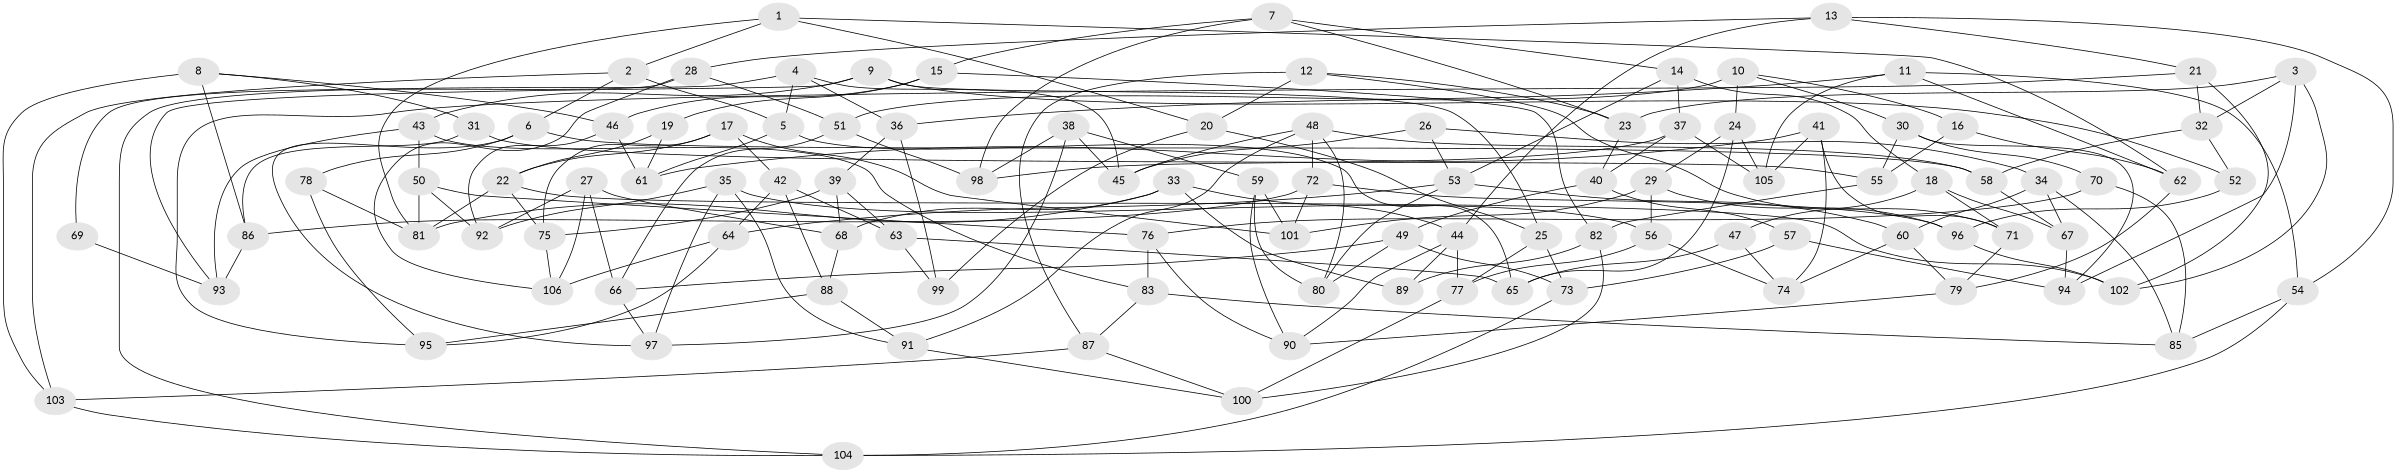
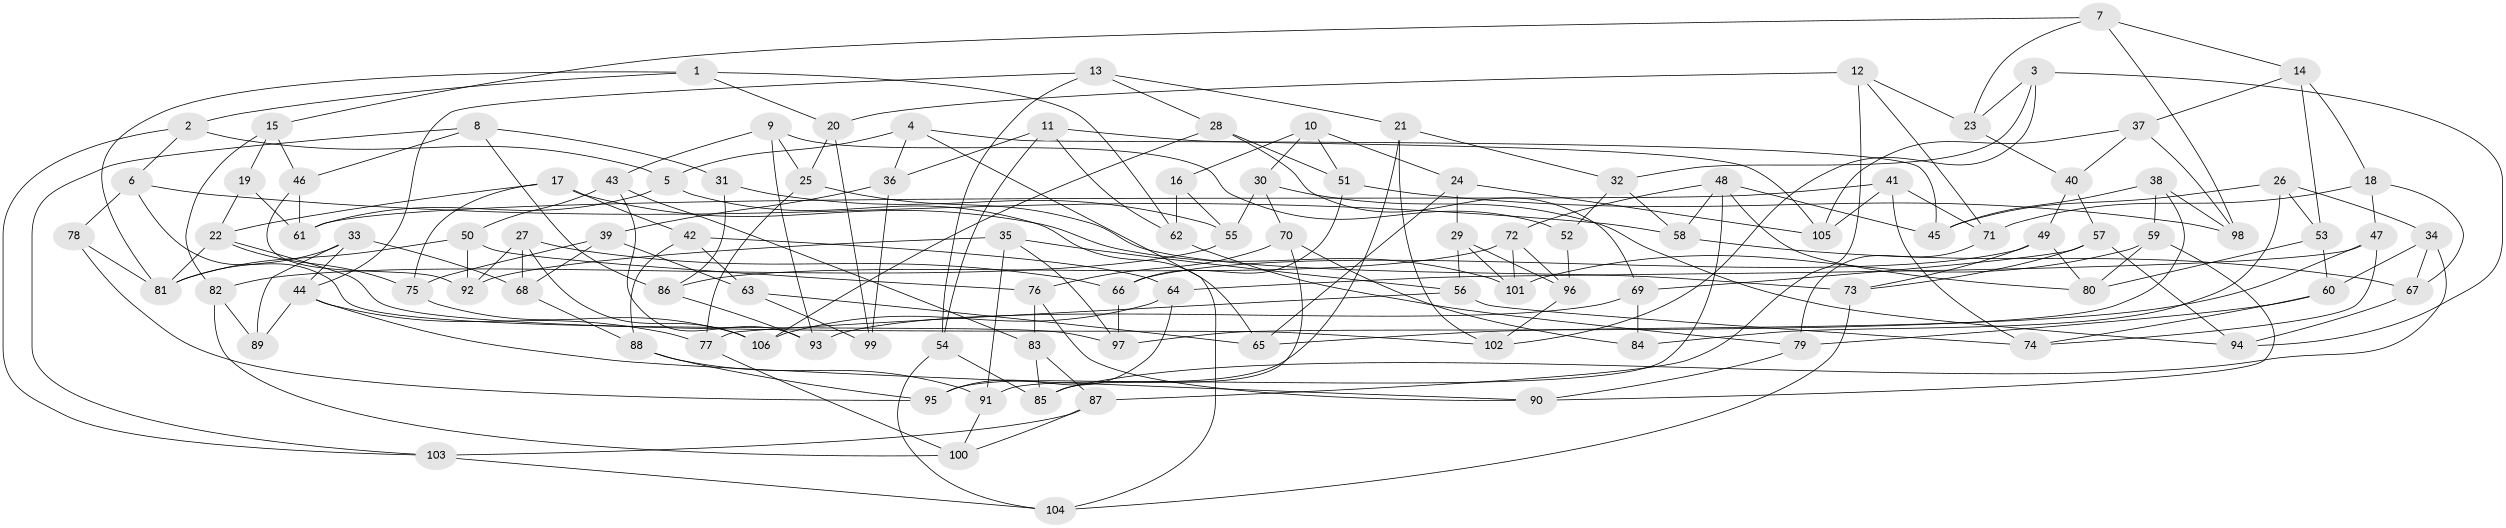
edge "53" -- "64": now "47" -- "64"
edge "57" -- "69": added
node "84": added
